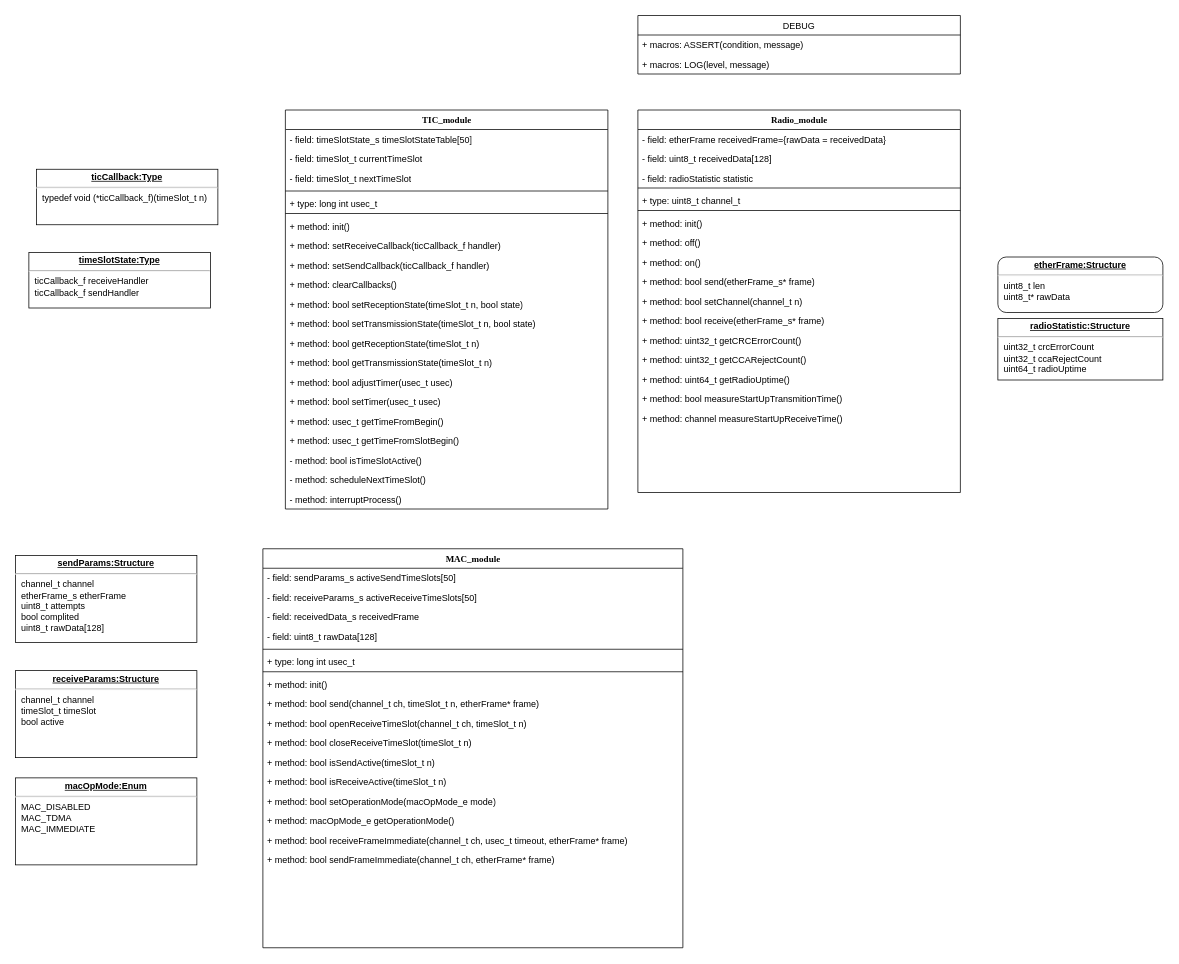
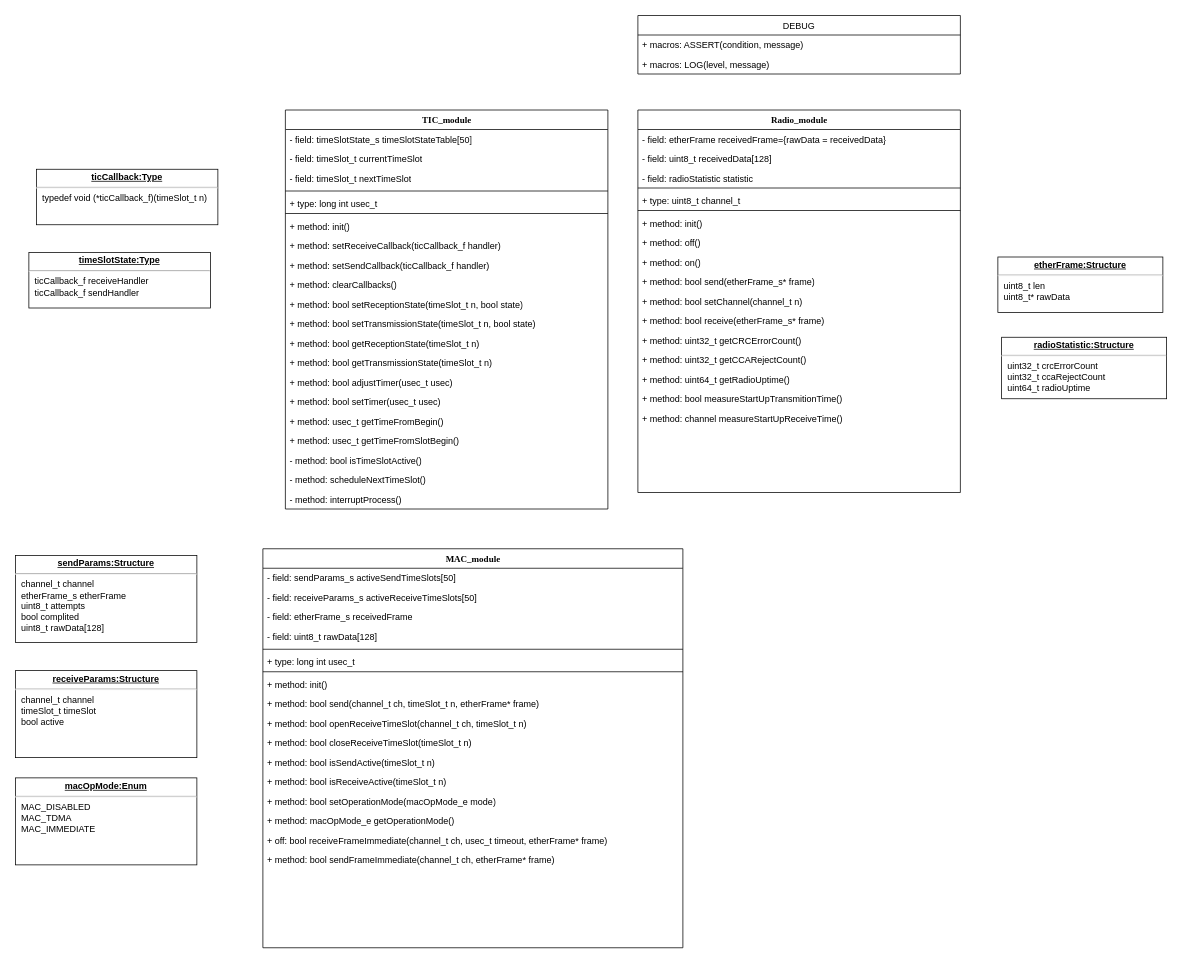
node "etherFrame:Structure uint8_t len uint8_t* rawData": shape rounded rectangle -> rectangle
node "radioStatistic:Structure uint32_t crcErrorCount uint32_t ccaRejectCount uint64_t radioUptime": moved (1080, 349) -> (1084, 368)
node "- field: receivedData_s receivedFrame": label "- field: receivedData_s receivedFrame" -> "- field: etherFrame_s receivedFrame"
node "+ method: bool receiveFrameImmediate(channel_t ch, usec_t timeout, etherFrame* frame)": label "+ method: bool receiveFrameImmediate(channel_t ch, usec_t timeout, etherFrame* frame)" -> "+ off: bool receiveFrameImmediate(channel_t ch, usec_t timeout, etherFrame* frame)"
